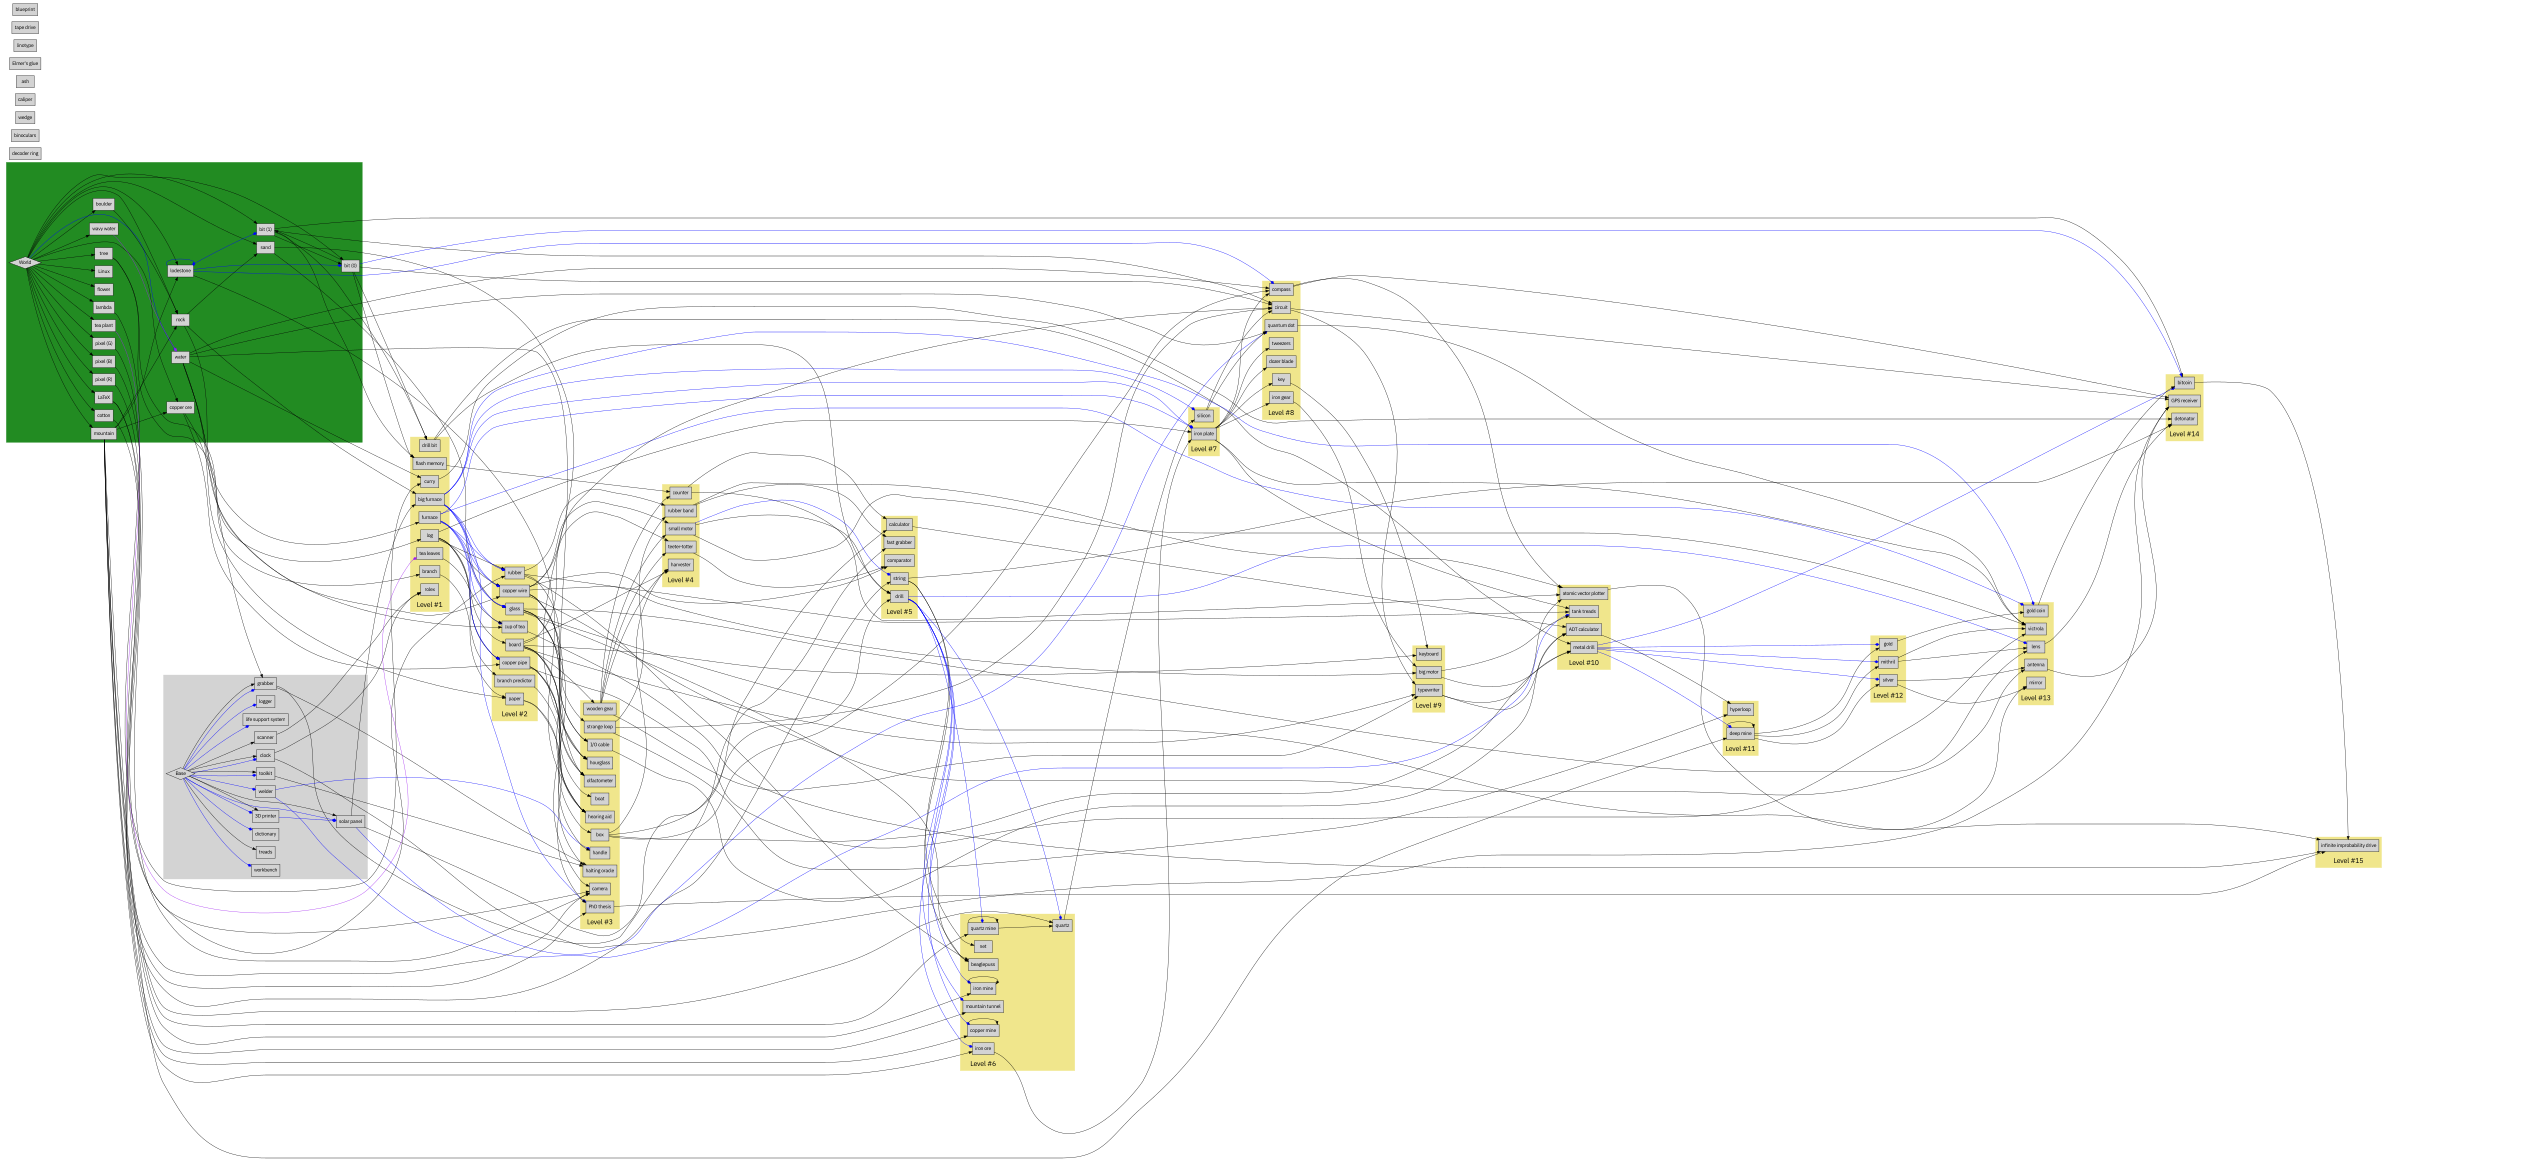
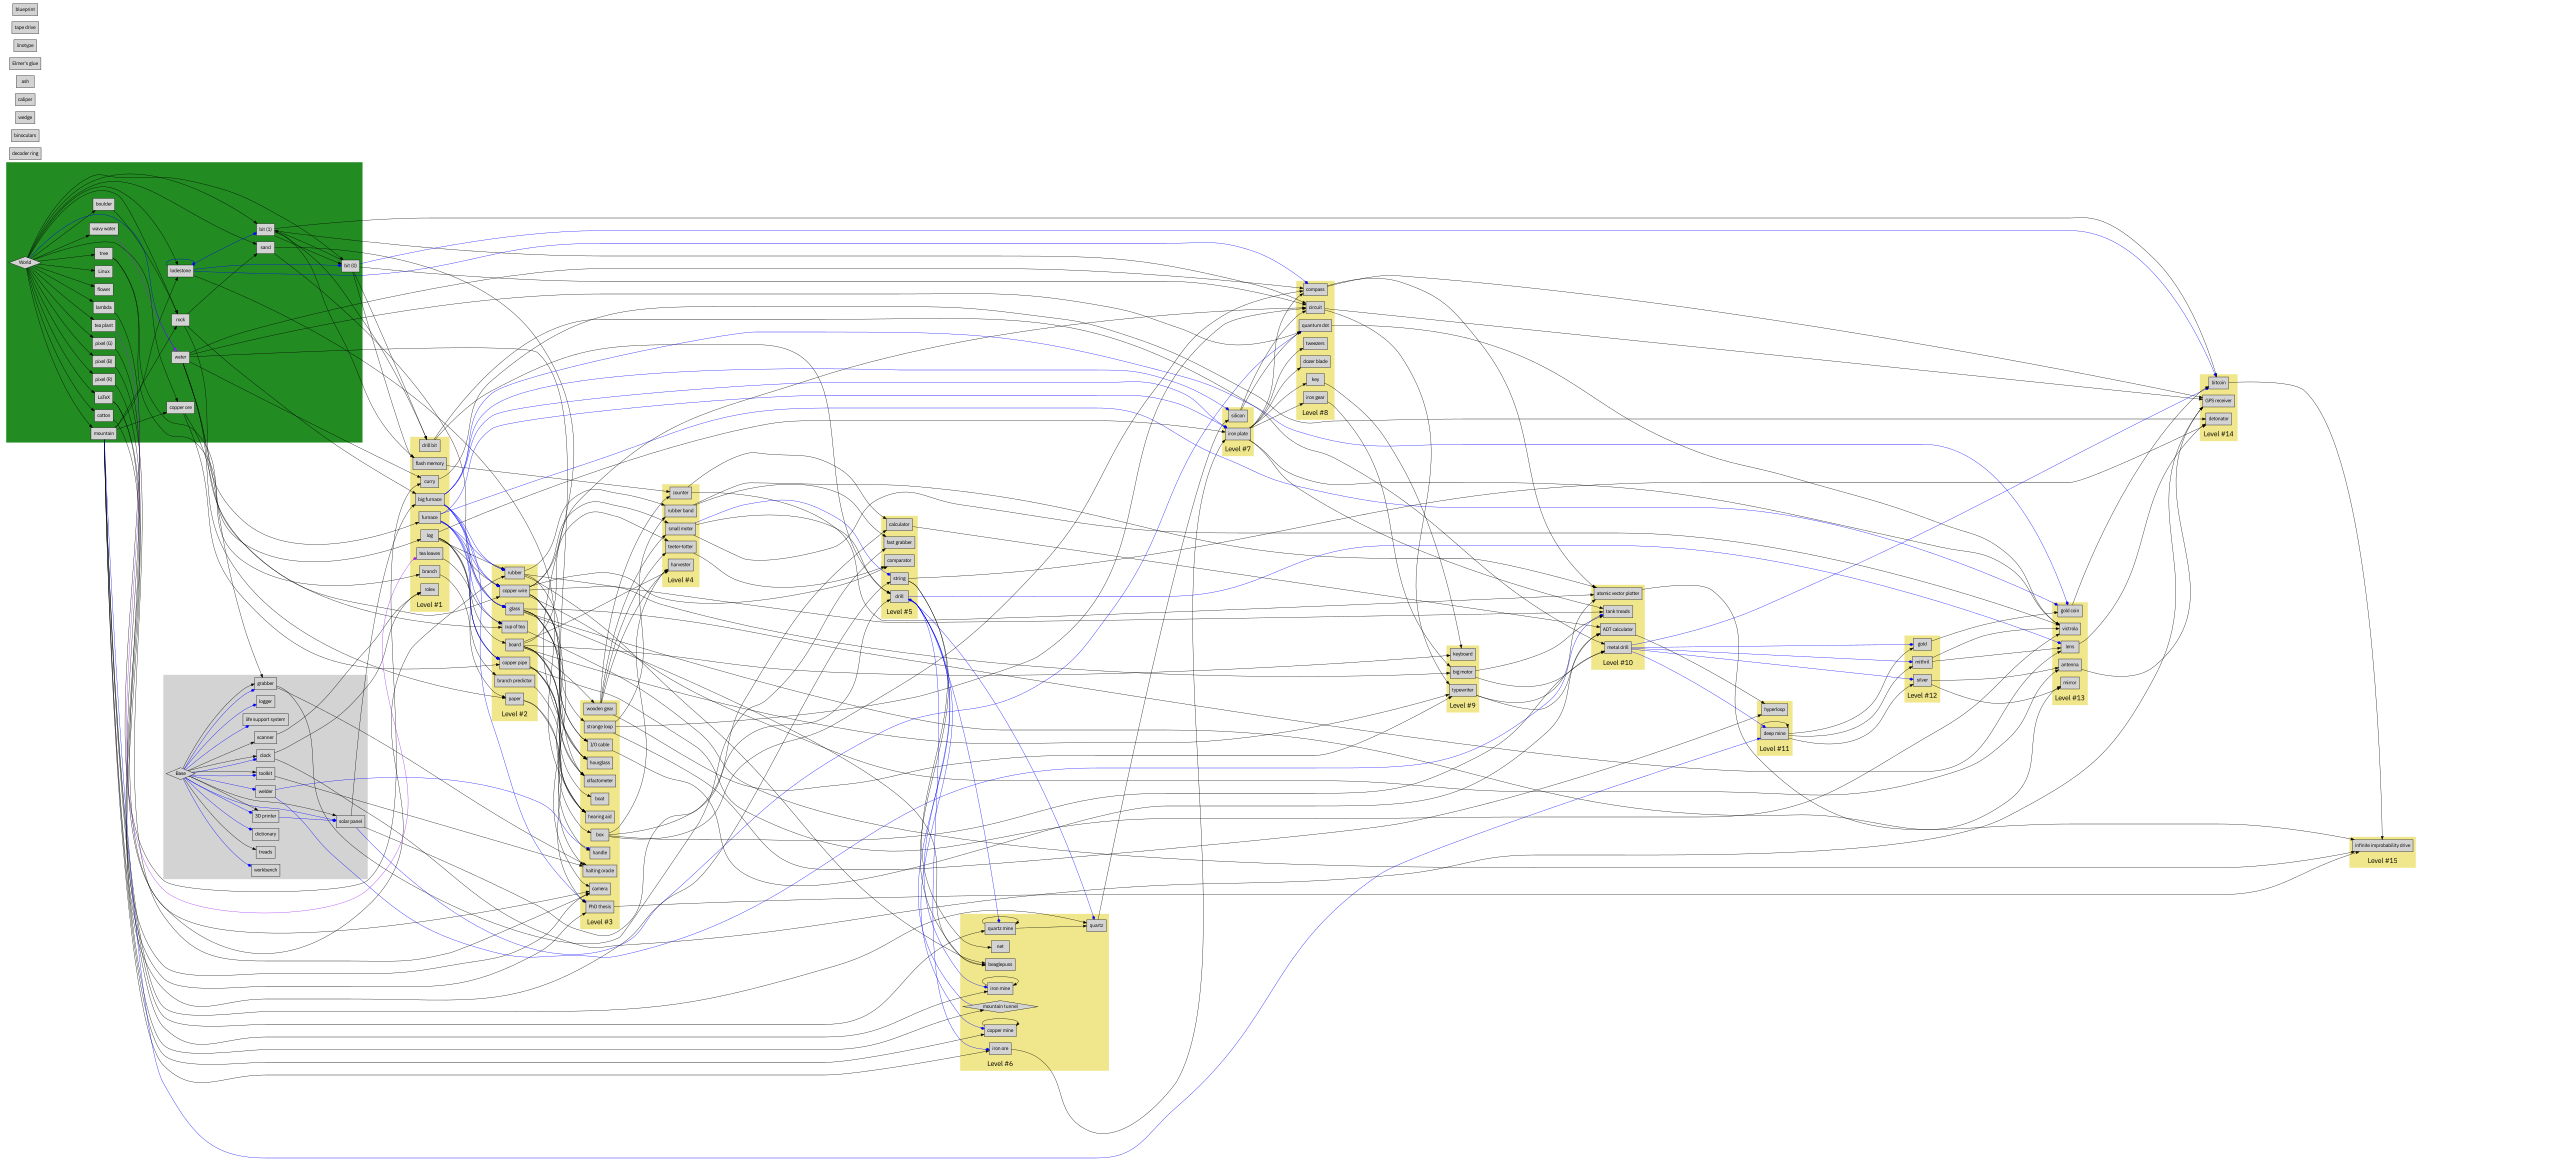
edge "drill" -> "mountain tunnel": reversed
node "mountain tunnel": shape box -> diamond
edge "mountain" -> "deep mine": color black -> blue
